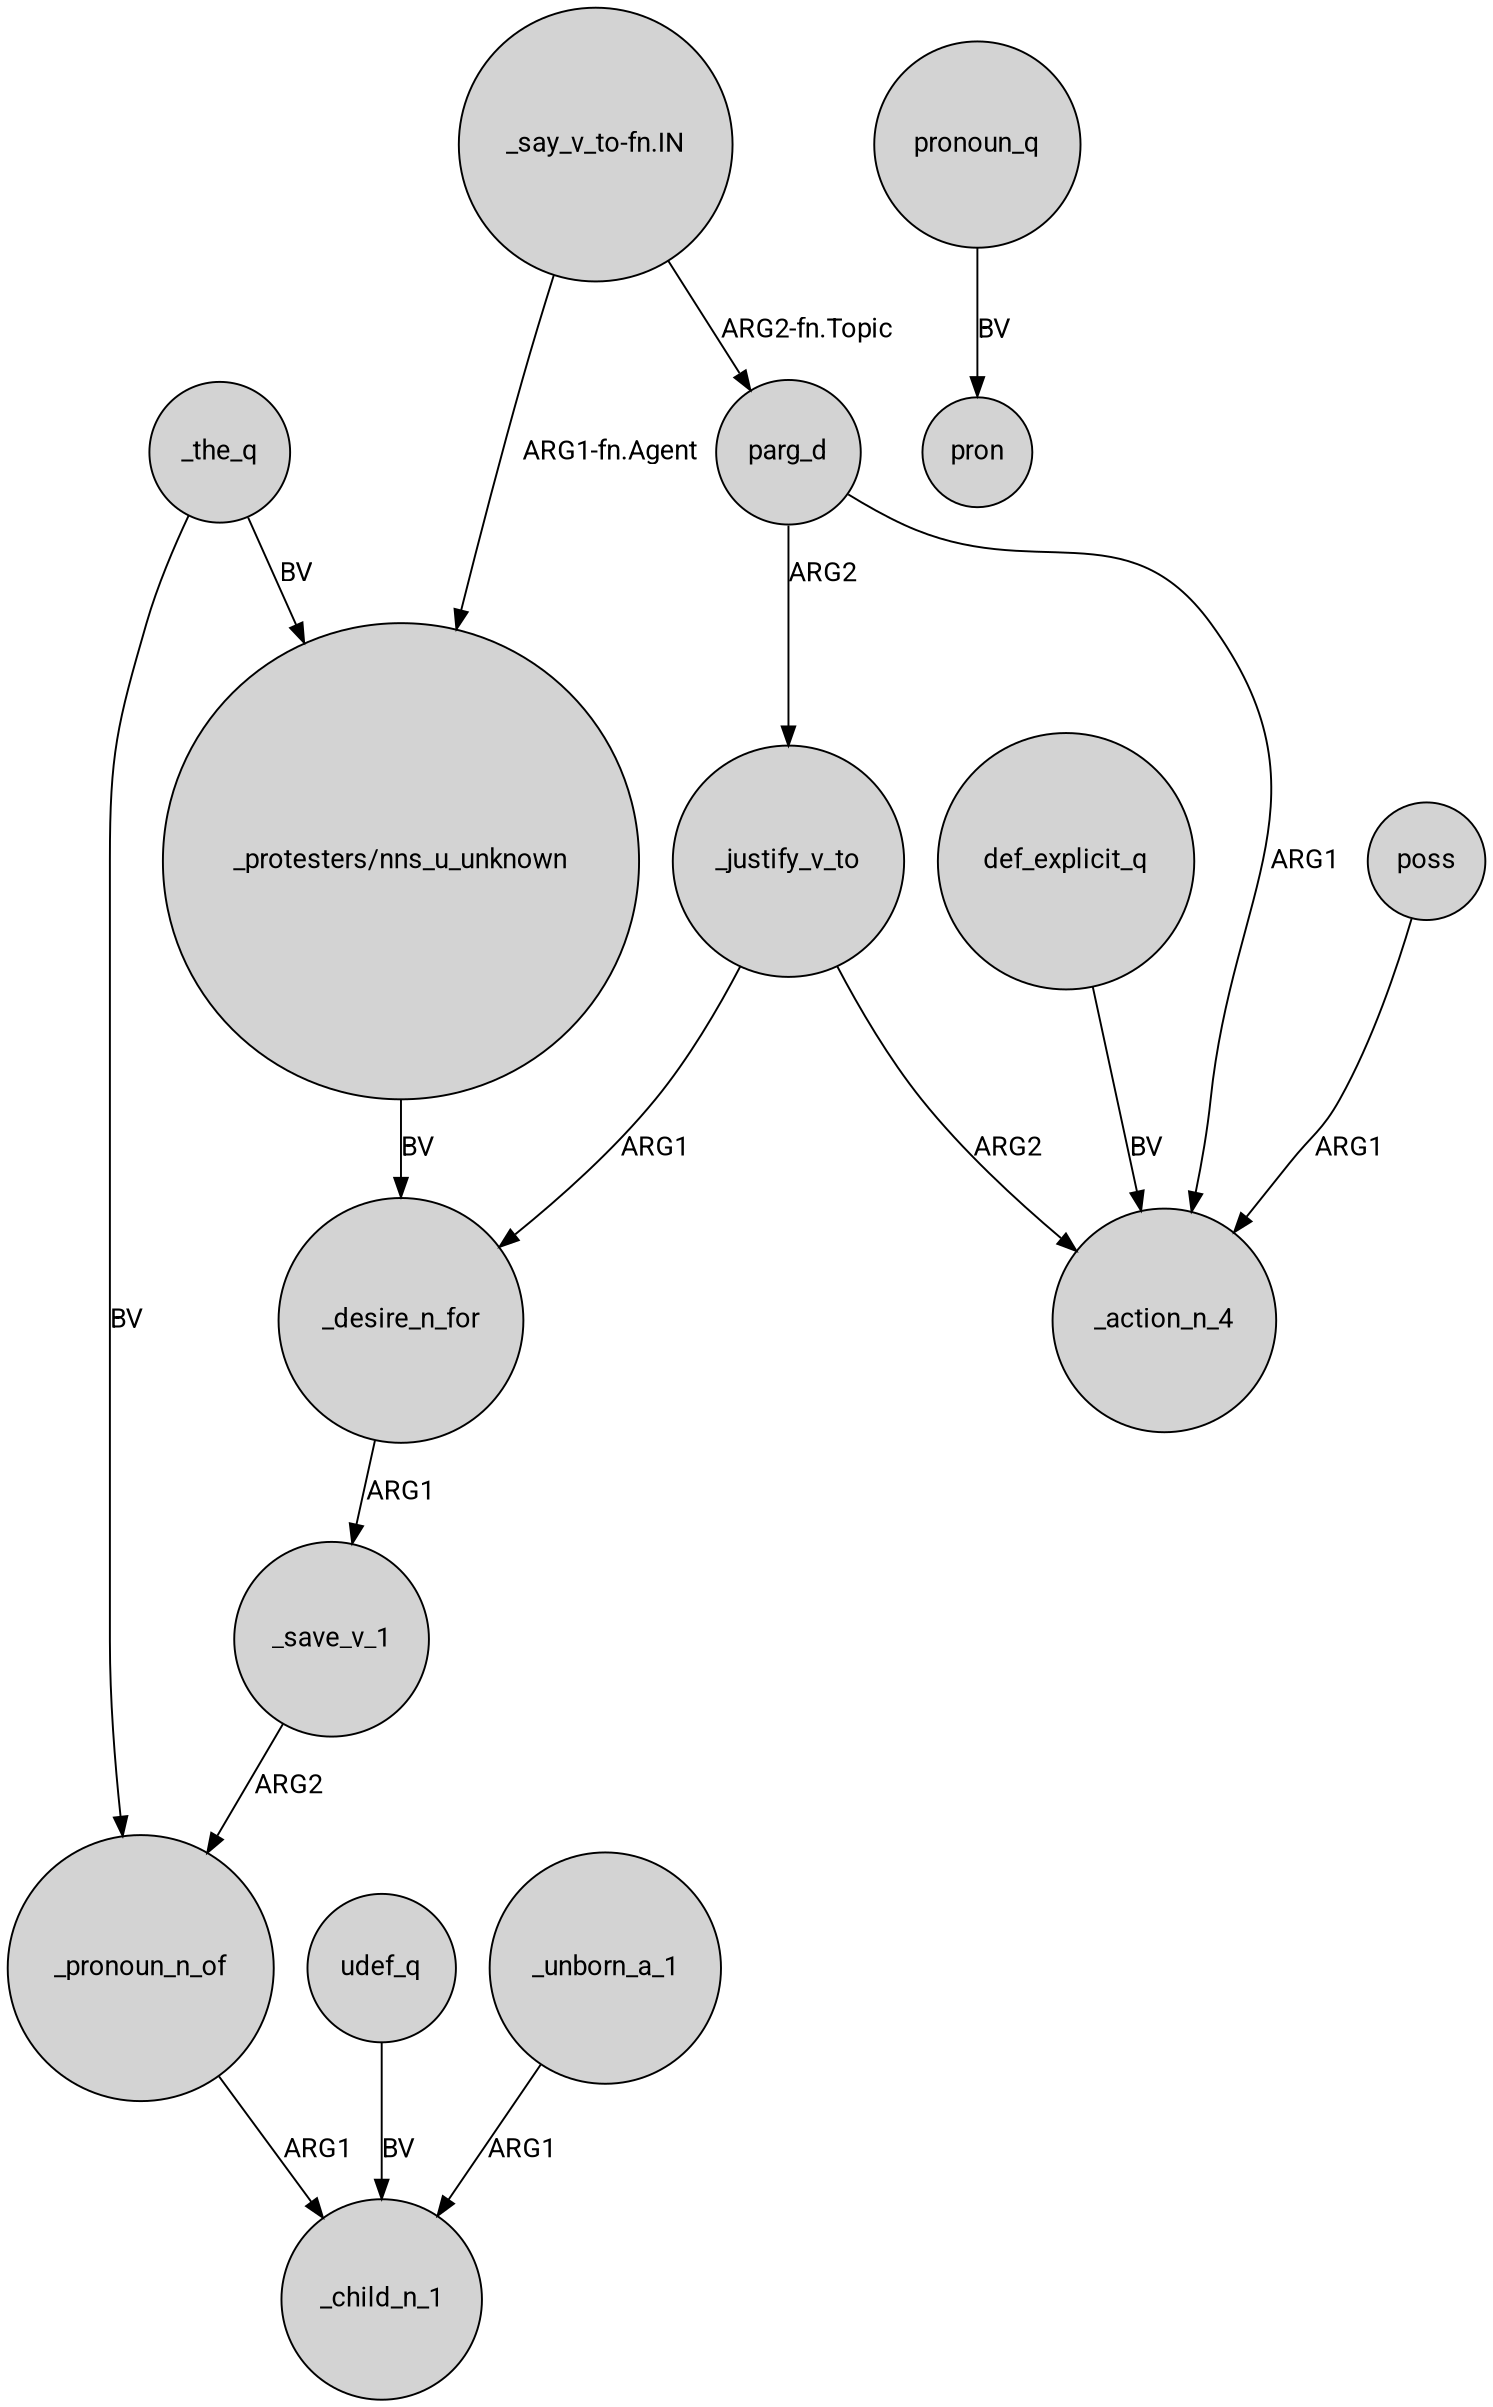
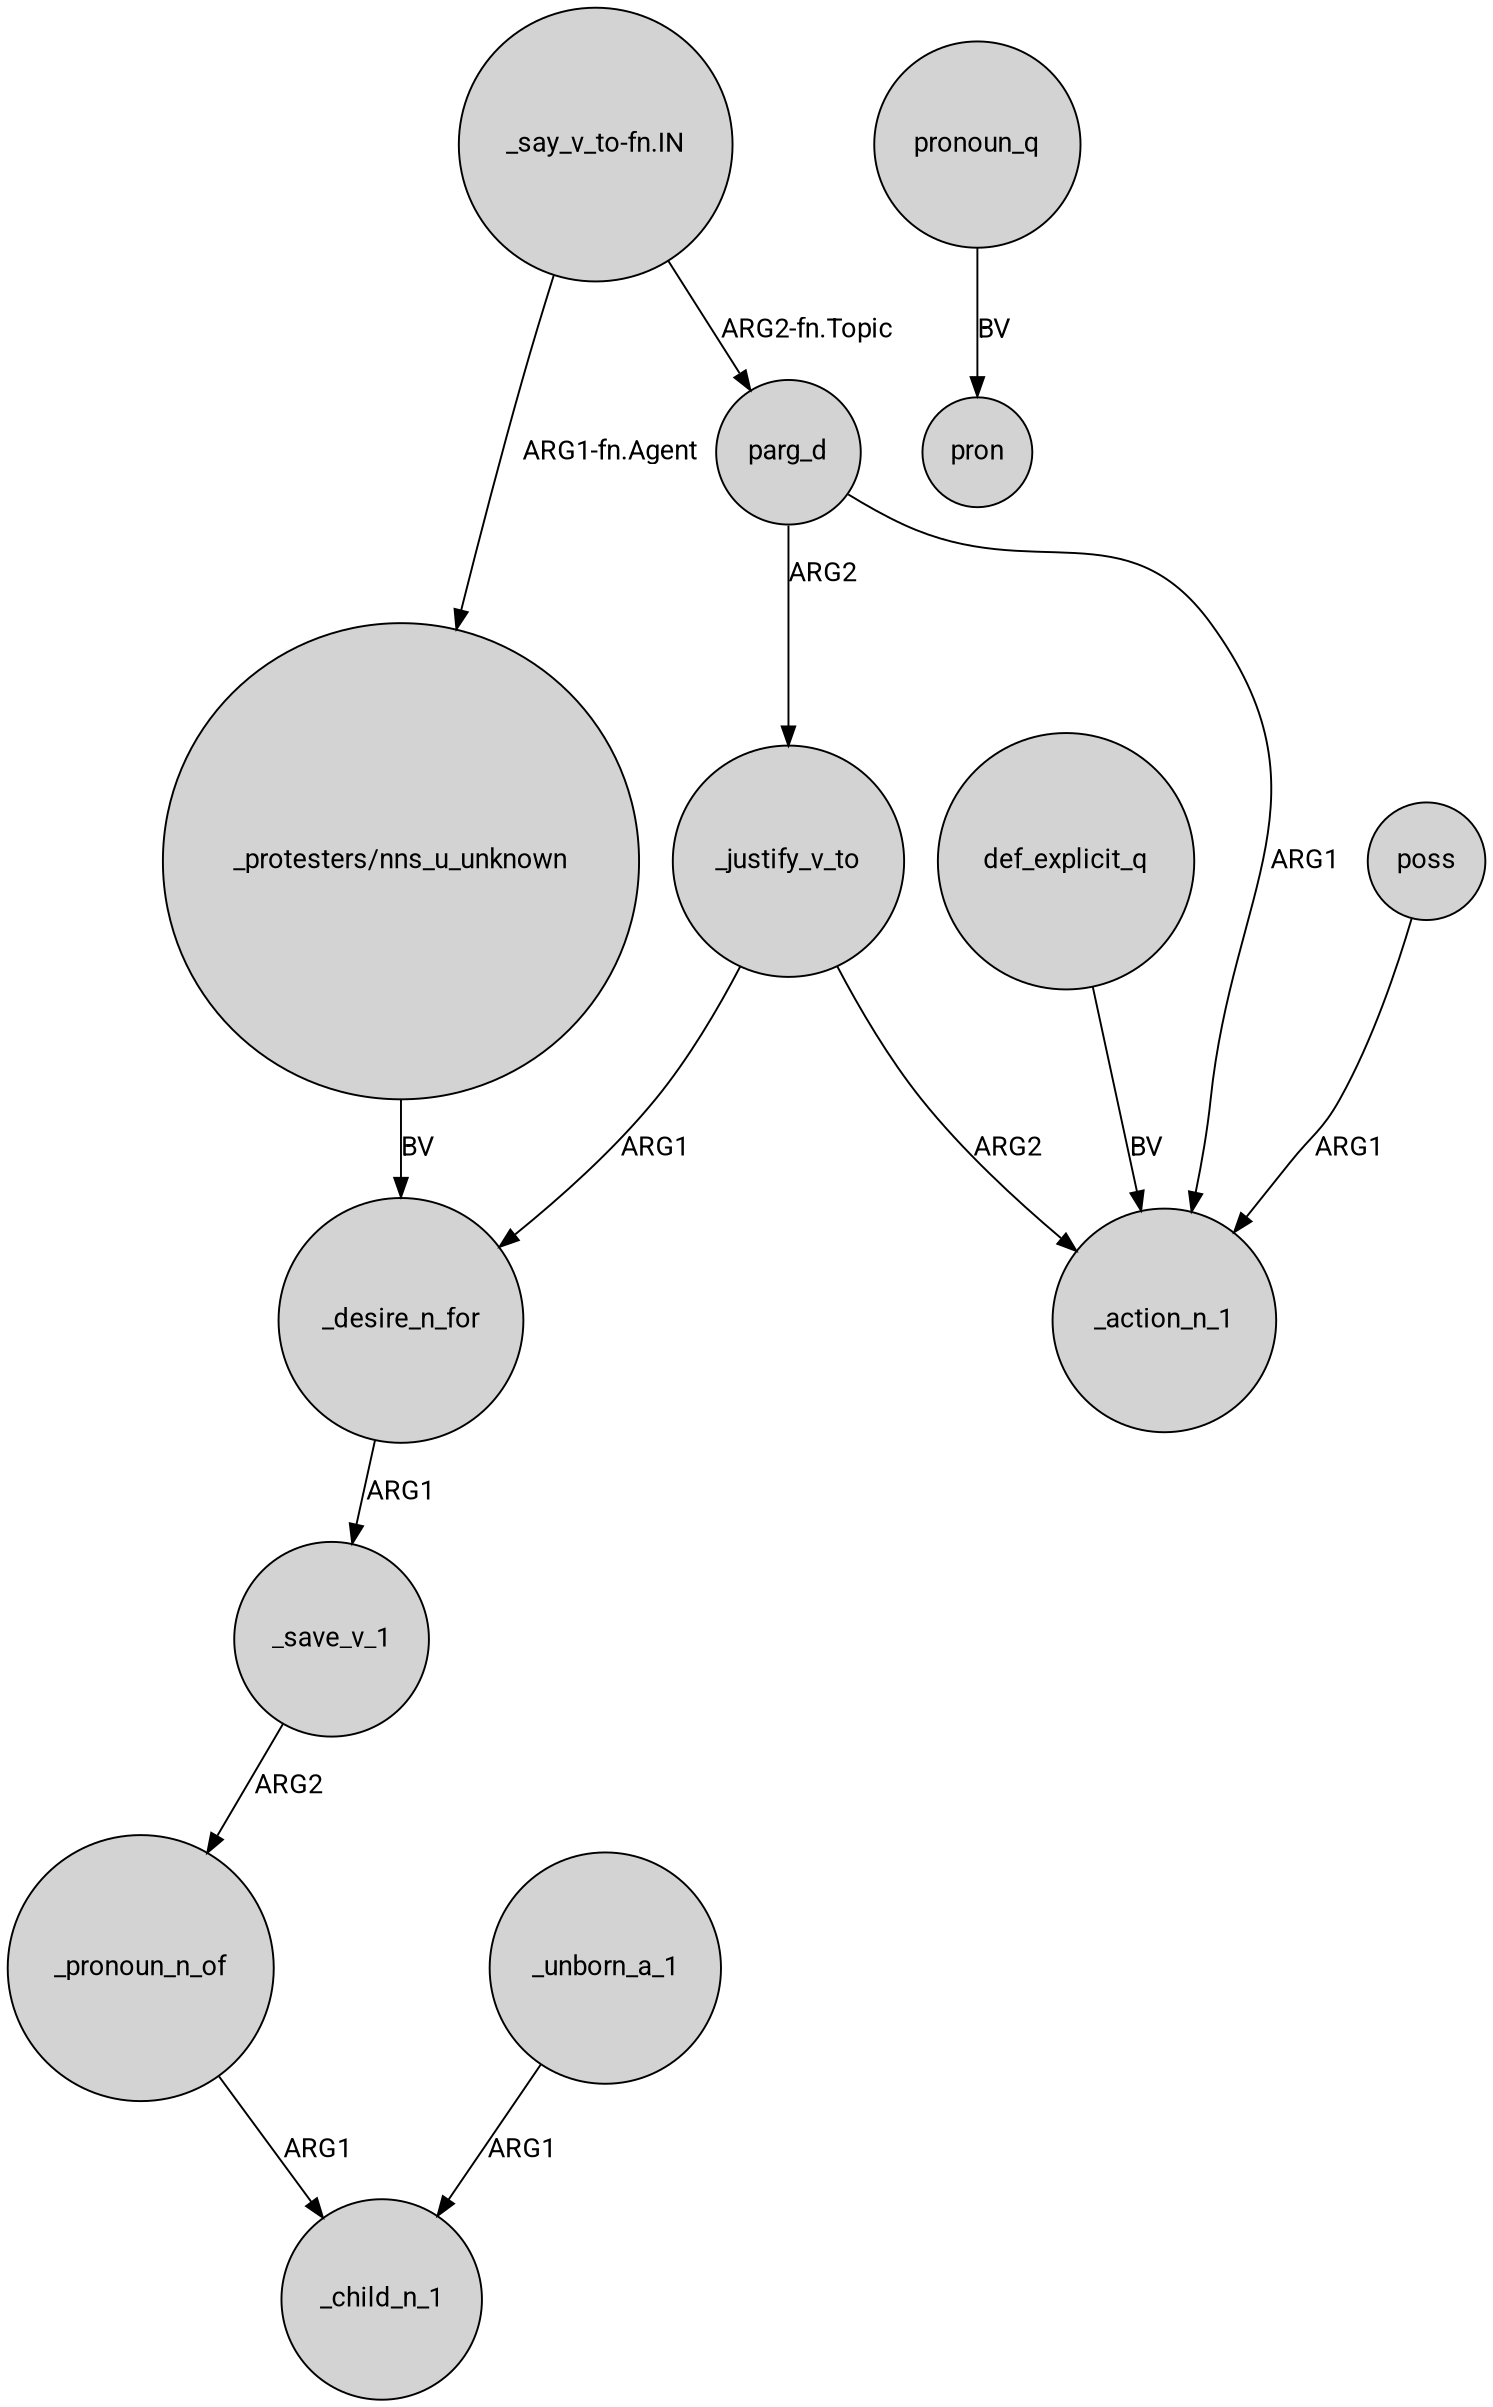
node "_the_q": removed
node "_action_n_4": label "_action_n_4" -> "_action_n_1"
node "udef_q": removed
